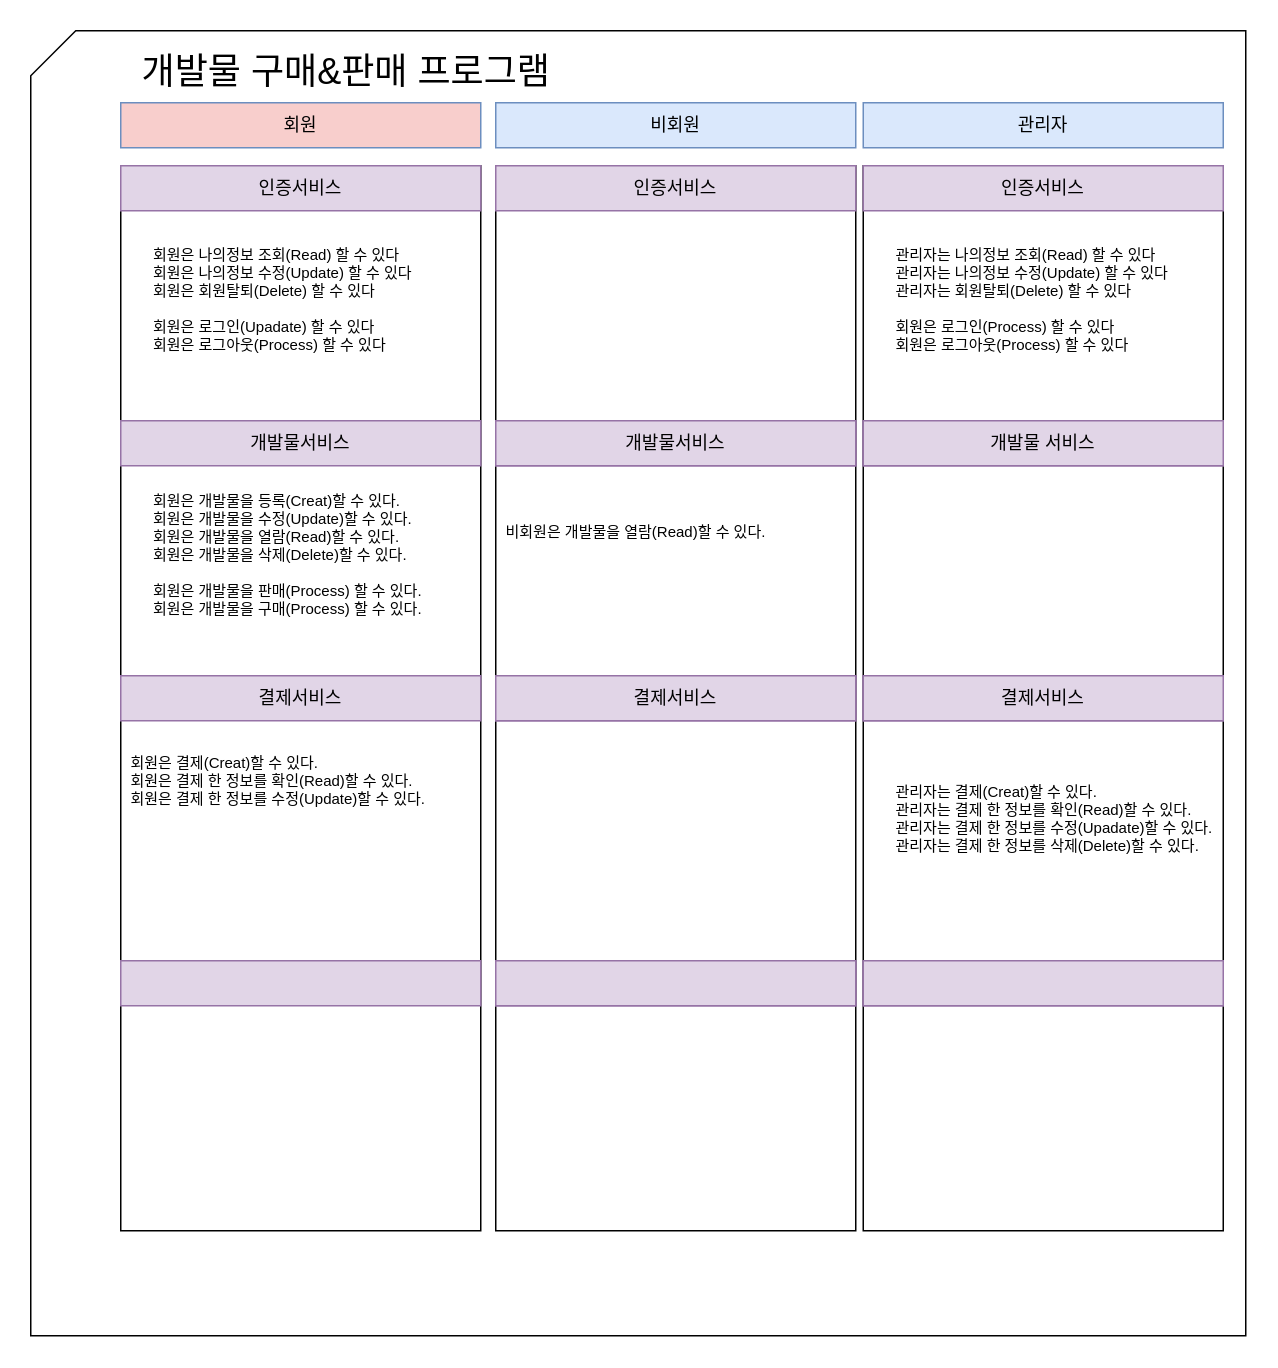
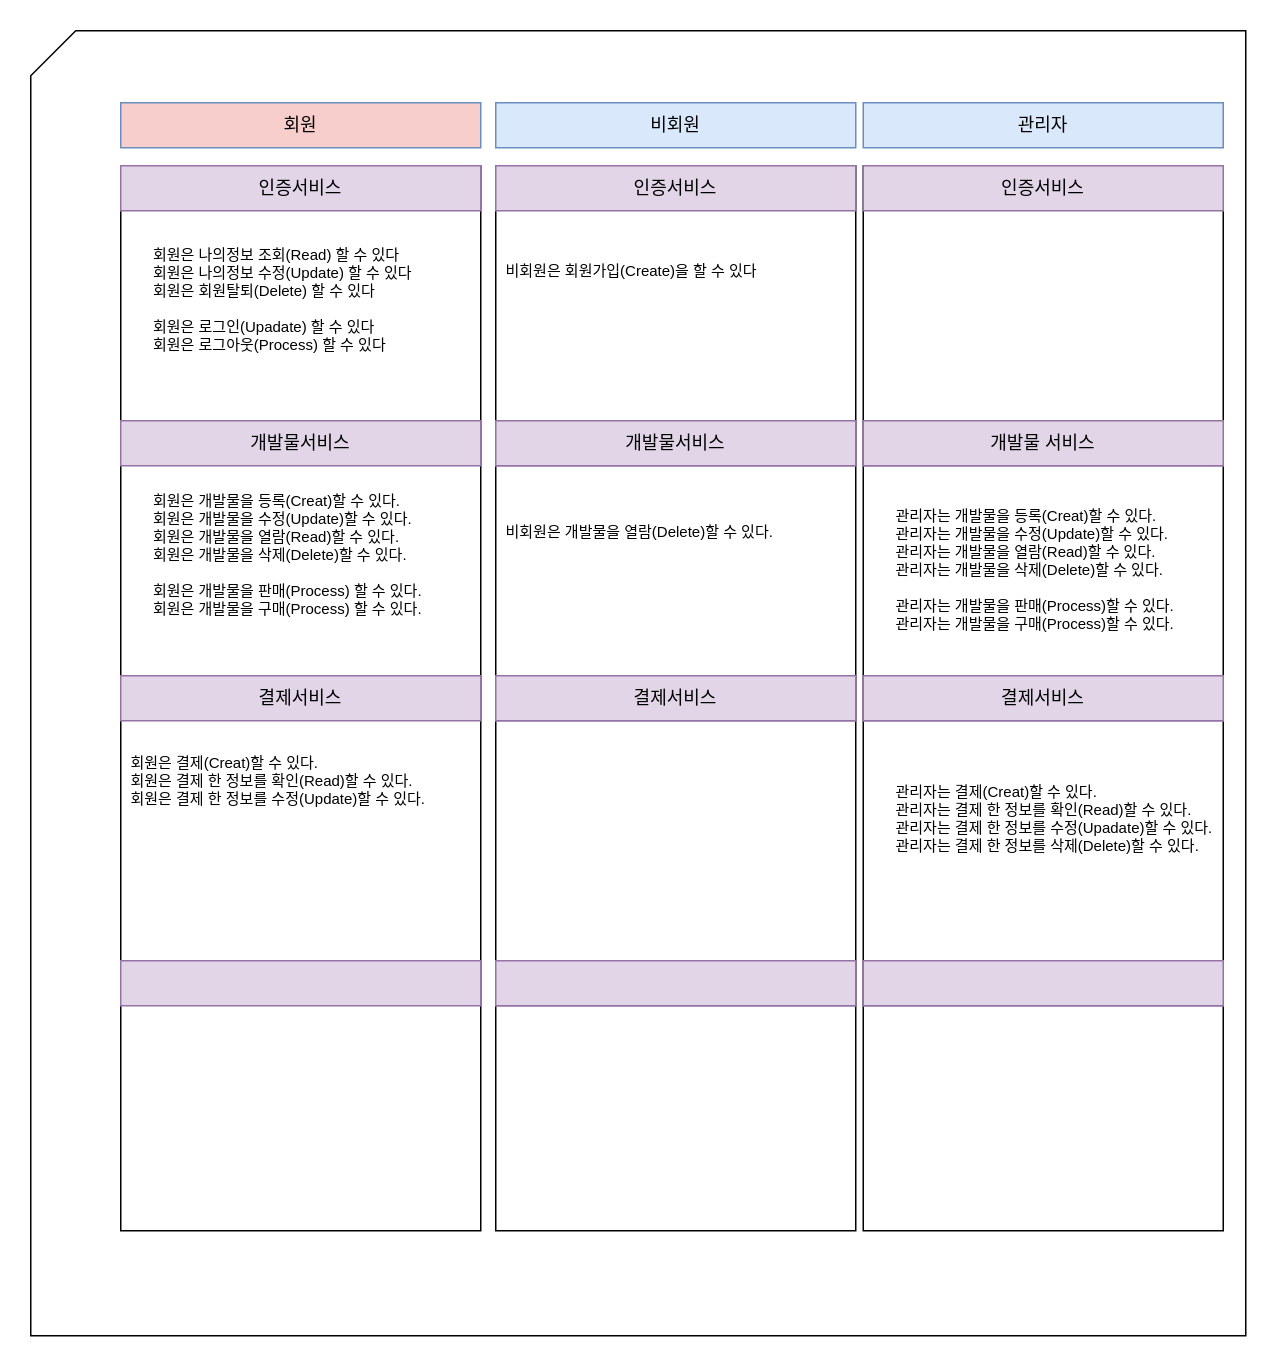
node "개발물 구매&판매 프로그램": removed
node "비회원은 회원가입(Create)을 할 수 있다": added
node "관리자는 나의정보 조회(Read) 할 수 있다 관리자는 나의정보 수정(Update) 할 수 있다 관리자는 회원탈퇴(Delete) 할 수 있다 회원은 로그인(Process) 할 수 있다 회원은 로그아웃(Process) 할 수 있다": removed
node "비회원은 개발물을 열람(Read)할 수 있다.": label "비회원은 개발물을 열람(Read)할 수 있다." -> "비회원은 개발물을 열람(Delete)할 수 있다."
node "관리자는 개발물을 등록(Creat)할 수 있다. 관리자는 개발물을 수정(Update)할 수 있다. 관리자는 개발물을 열람(Read)할 수 있다. 관리자는 개발물을 삭제(Delete)할 수 있다. 관리자는 개발물을 판매(Process)할 수 있다. 관리자는 개발물을 구매(Process)할 수 있다.": added
